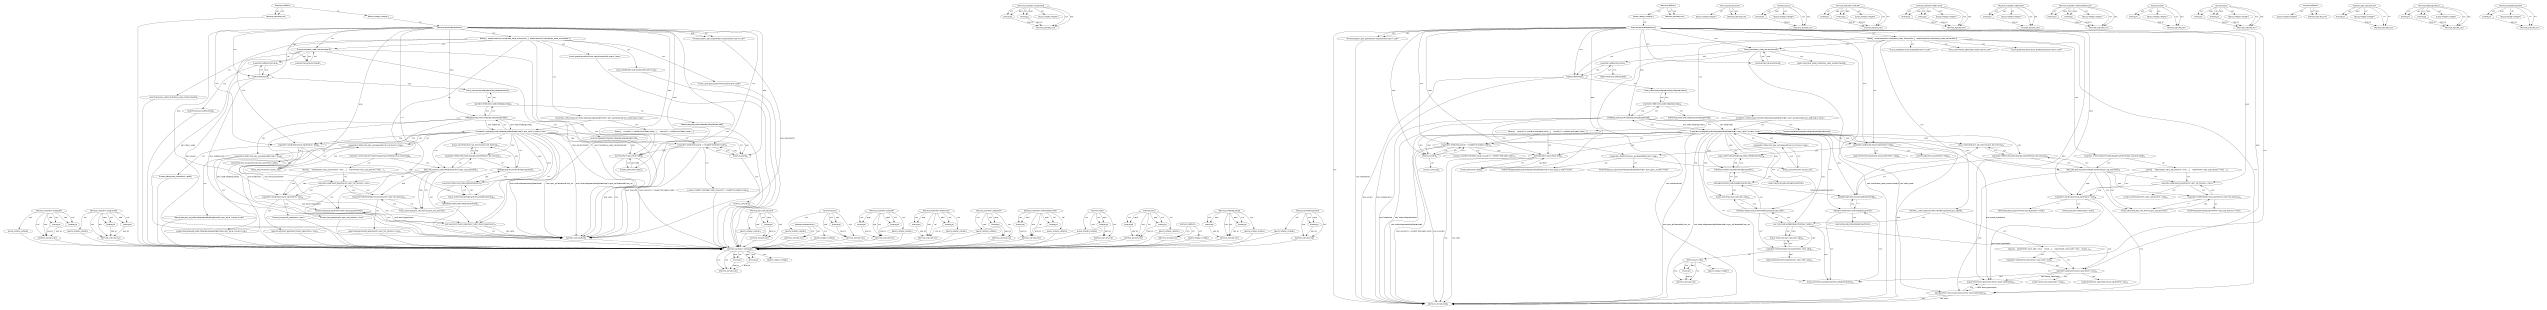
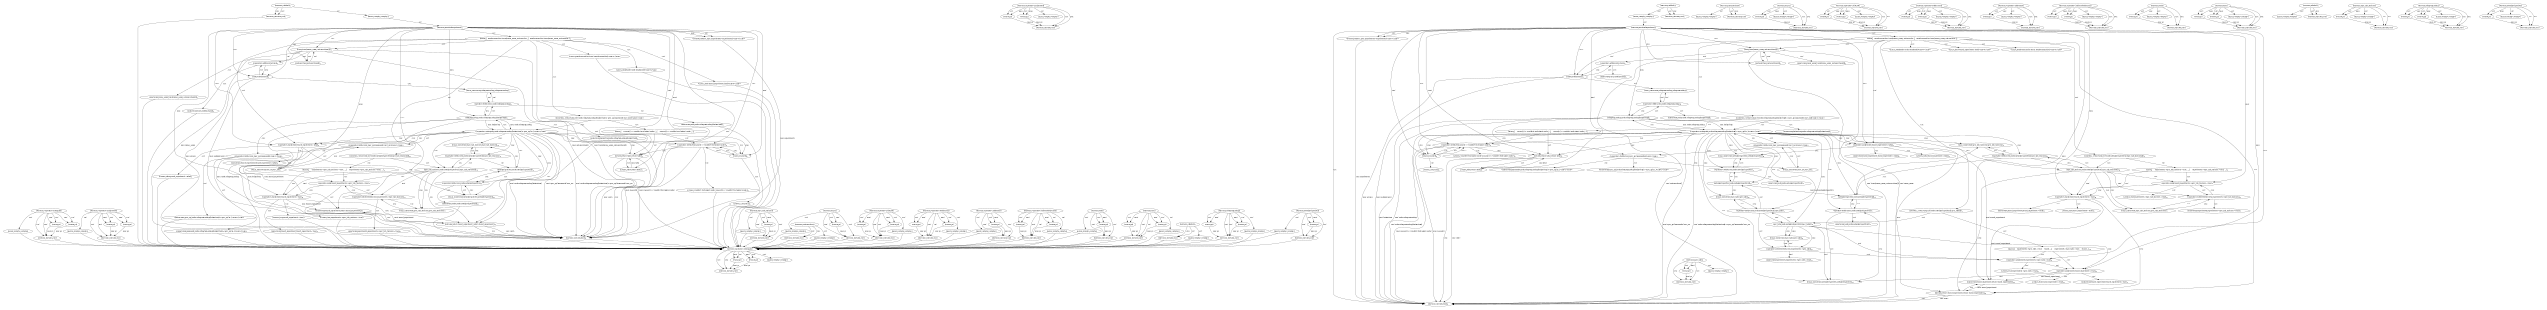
edge "(<operator>.indirectFieldAccess,experiments->sync_tabs)" -> "(METHOD,sync_tabs)": now "(<operator>.indirectFieldAccess,experiments->sync_tabs)" -> "(<operator>.assignment,experiments->sync_tabs = true)"
edge "(sync_tabs,node.GetNigoriSpecifics().sync_tabs())" -> "(<operator>.assignment,experiments->sync_tabs = true)": added, label "CDG:"
node "(LITERAL,true,experiments->sync_tabs = true)": added
